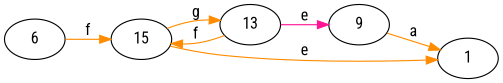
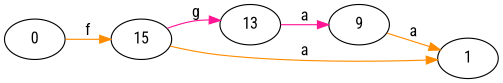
edge "13" -> "9": label "e" -> "a"
edge "15" -> "13": color darkorange -> deeppink
node "6": label "6" -> "0"
edge "13" -> "15": removed, label "f"
edge "15" -> "1": label "e" -> "a"
